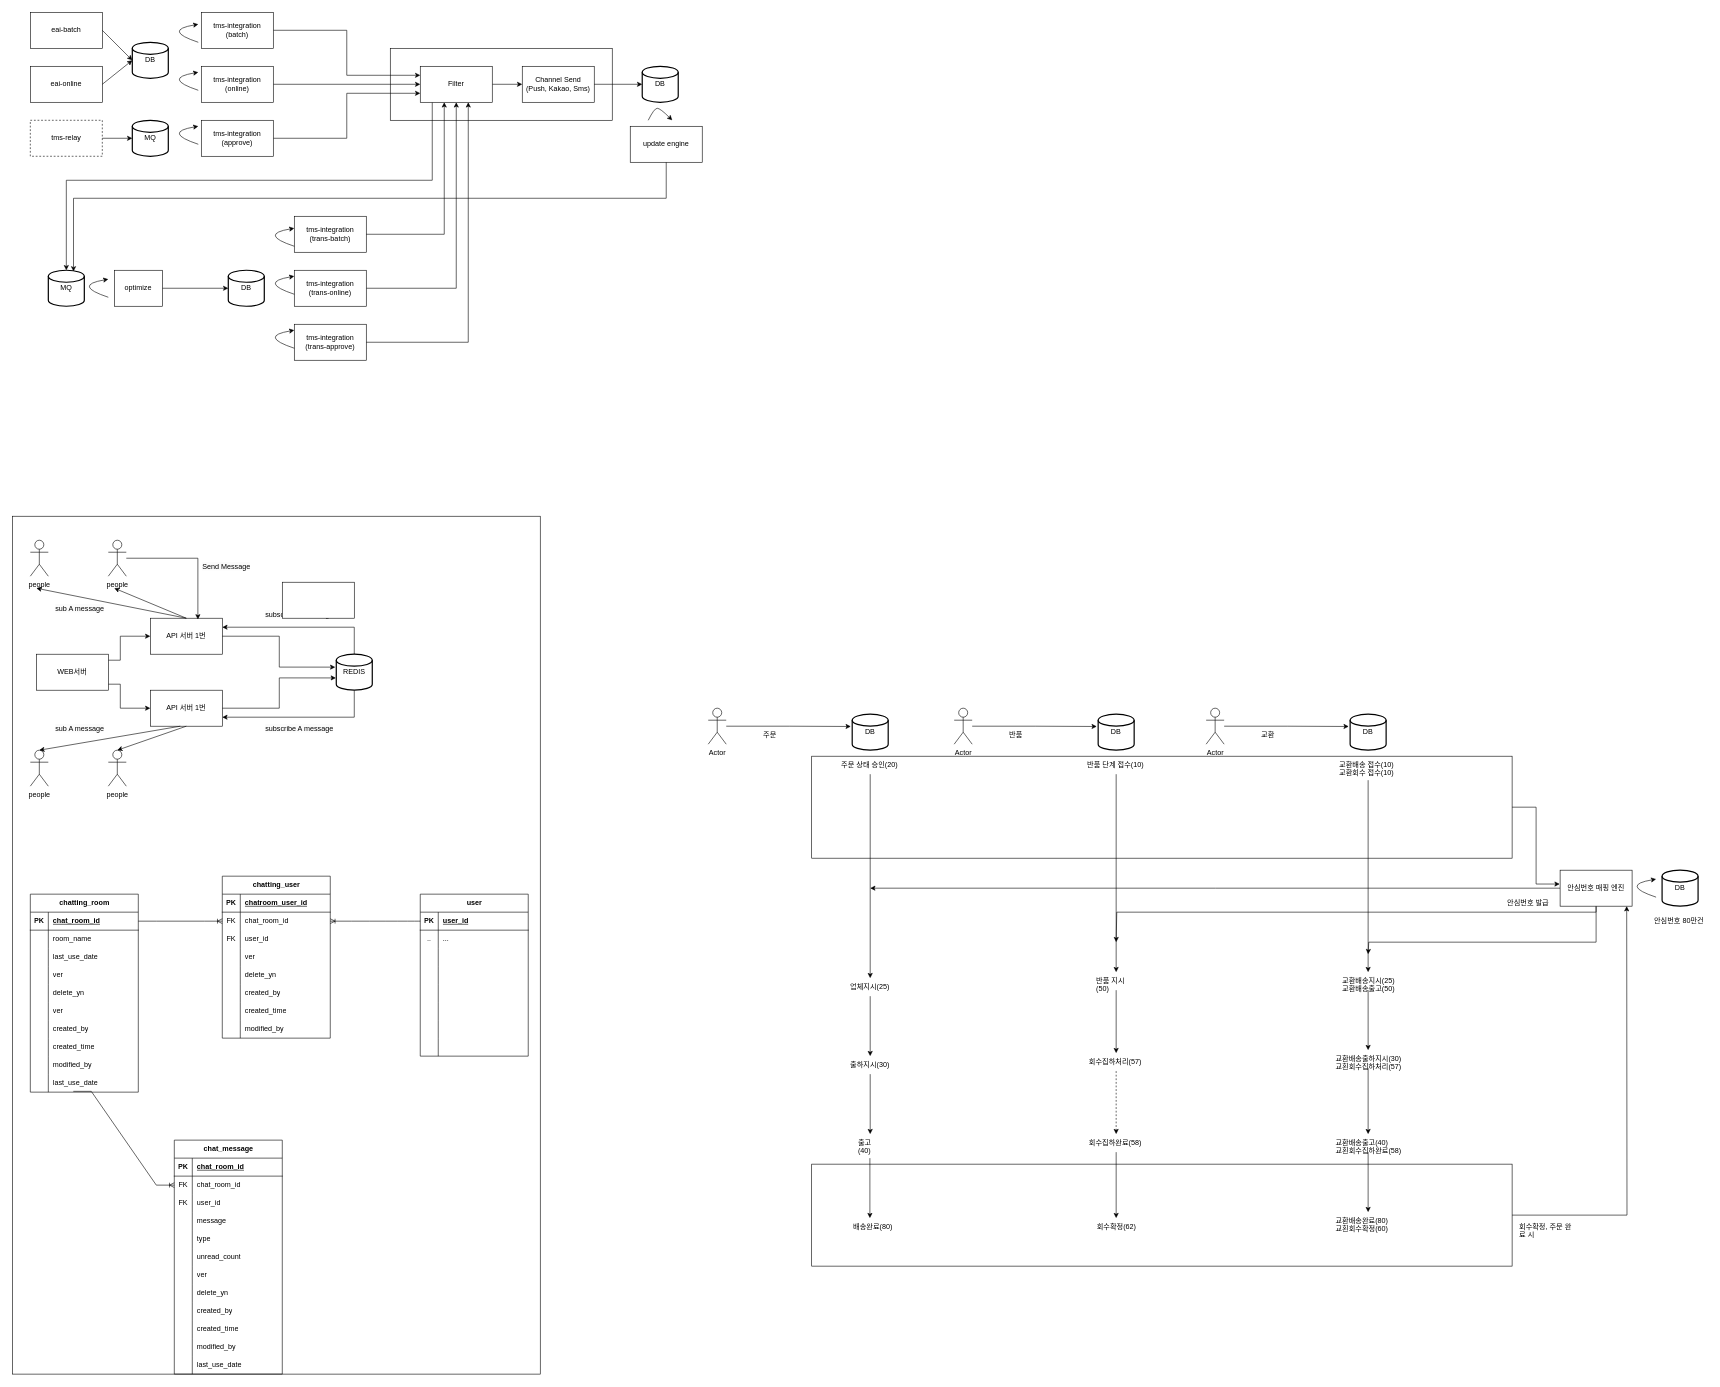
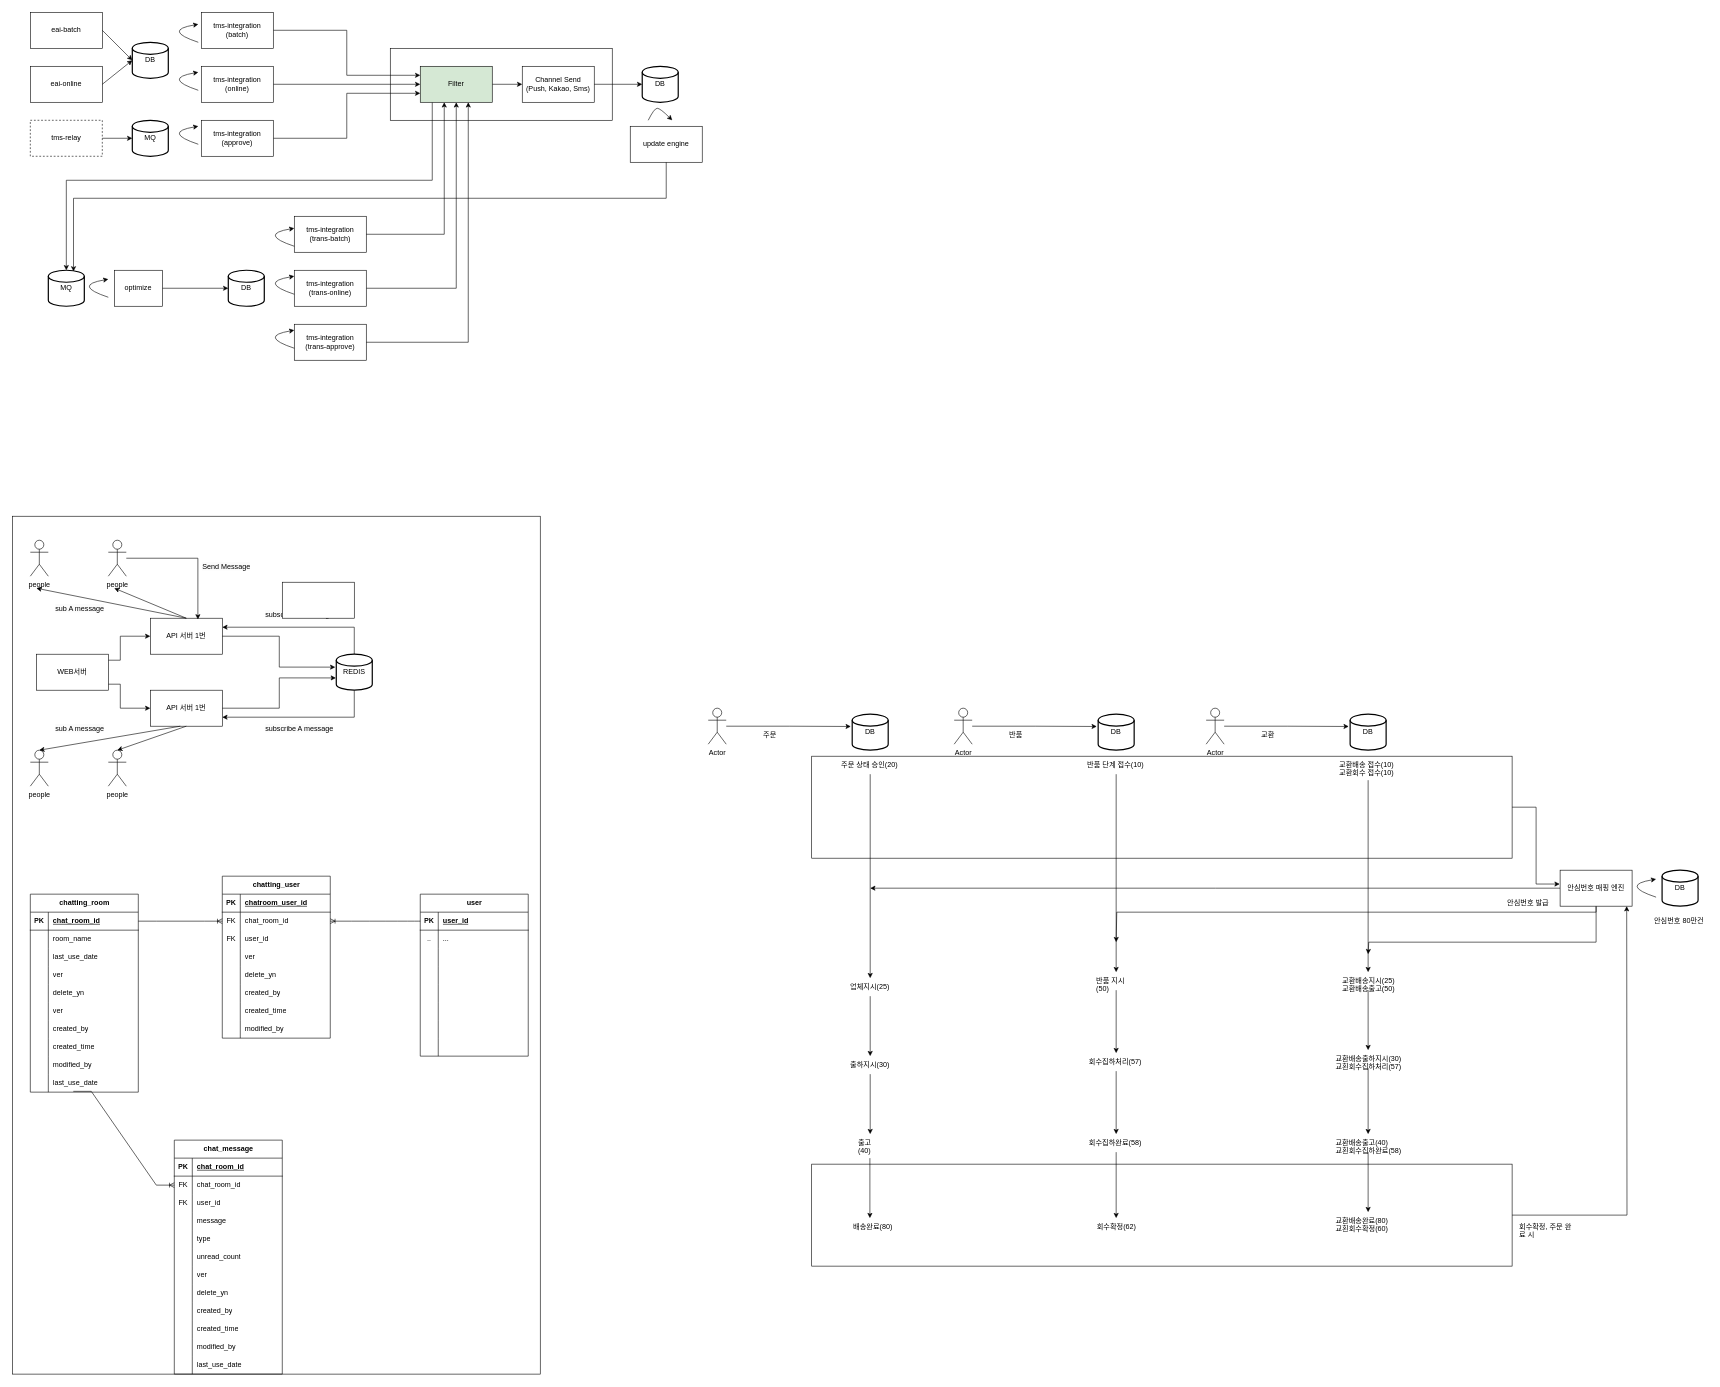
node "Filter": fillcolor #ffffff -> #d5e8d4
edge "회수집하처리(57)" -> "회수집하완료(58)": style dashed -> solid
